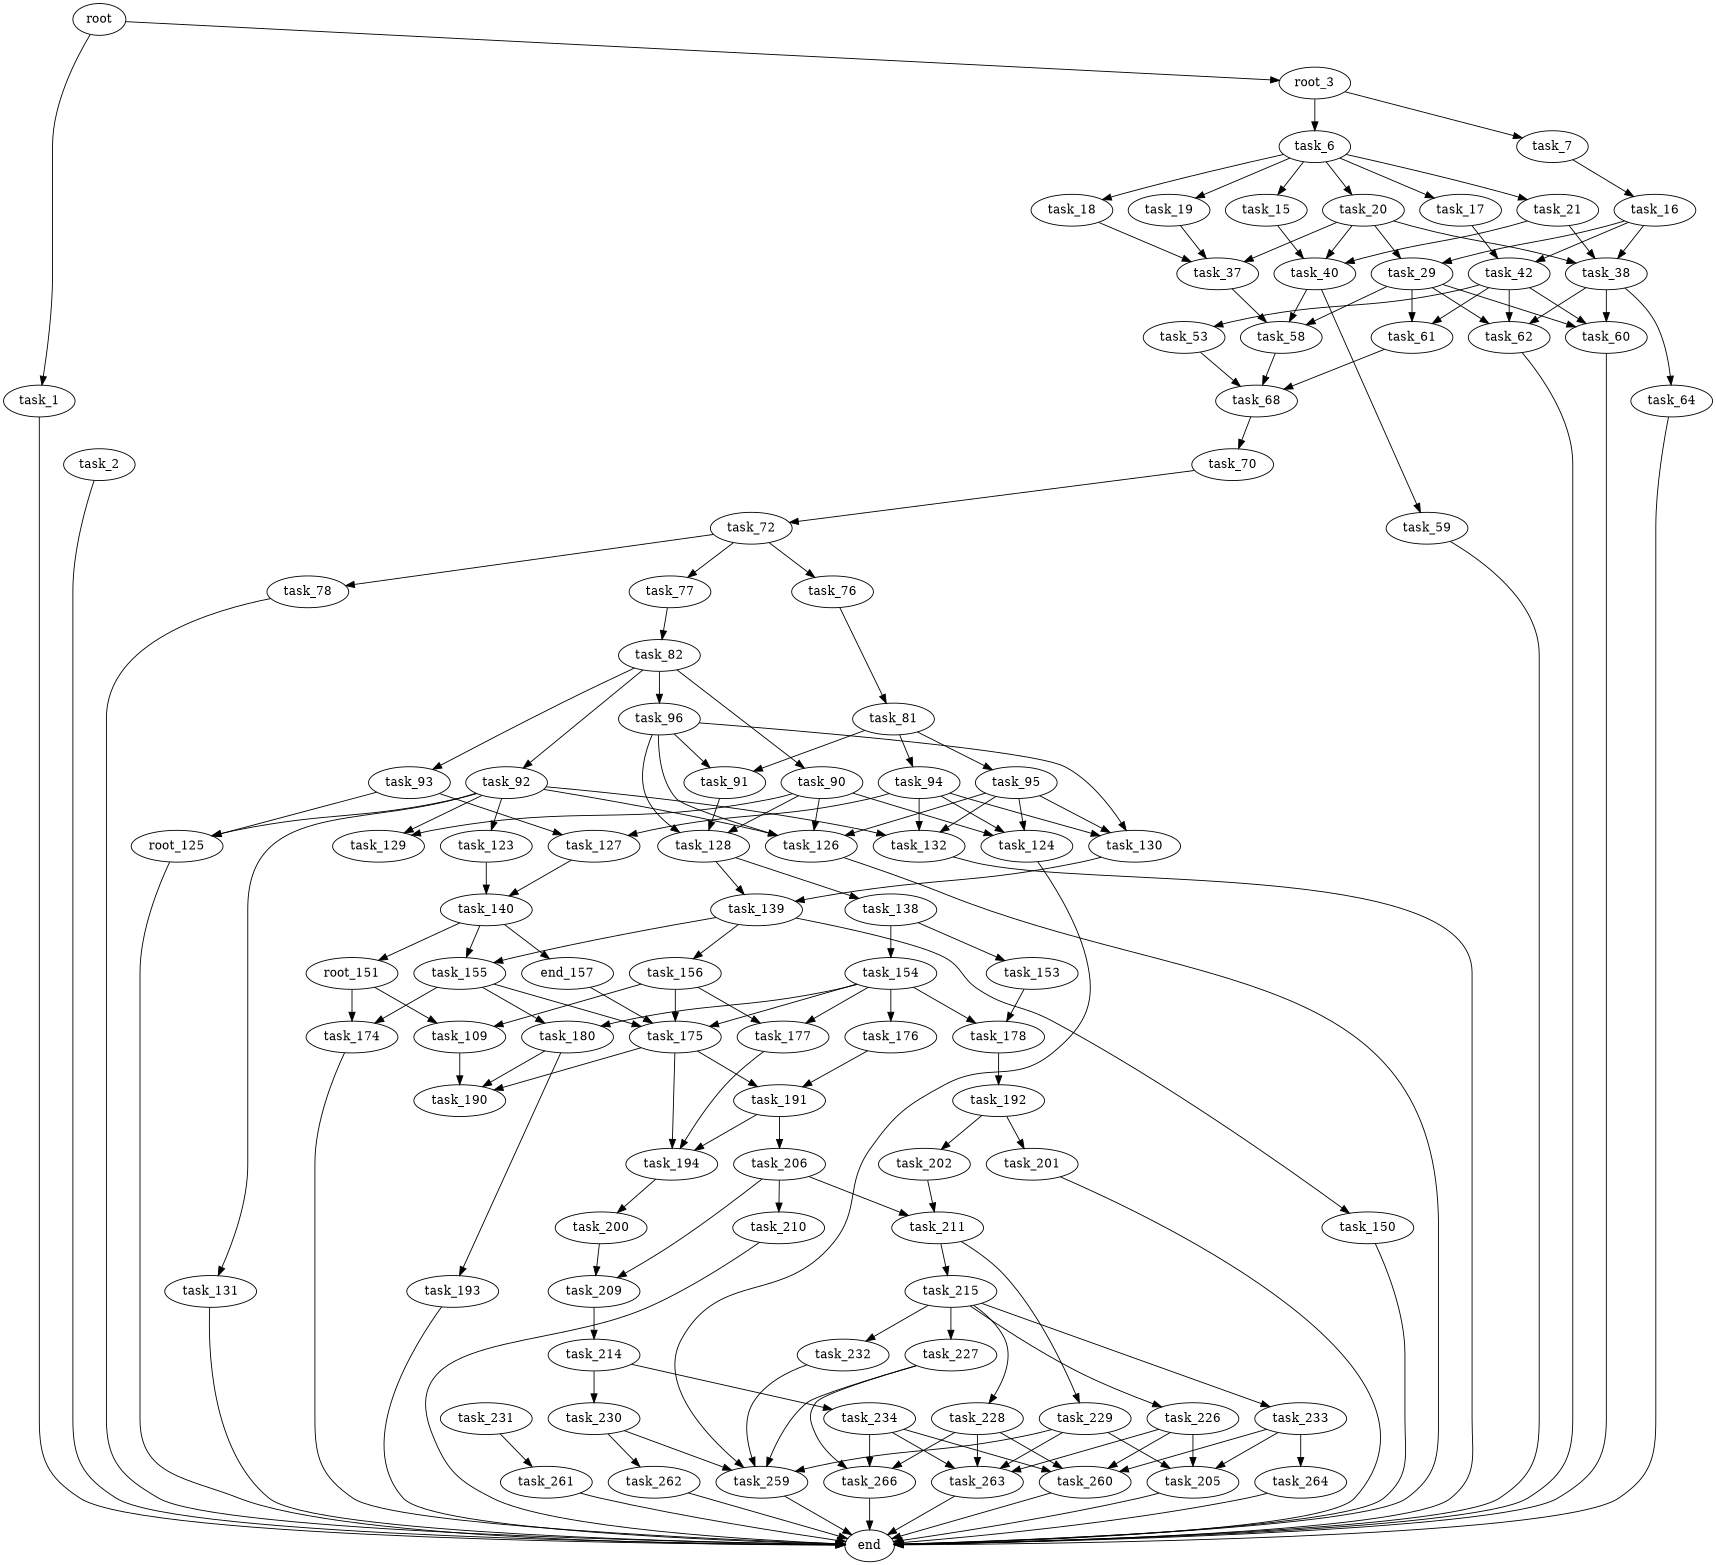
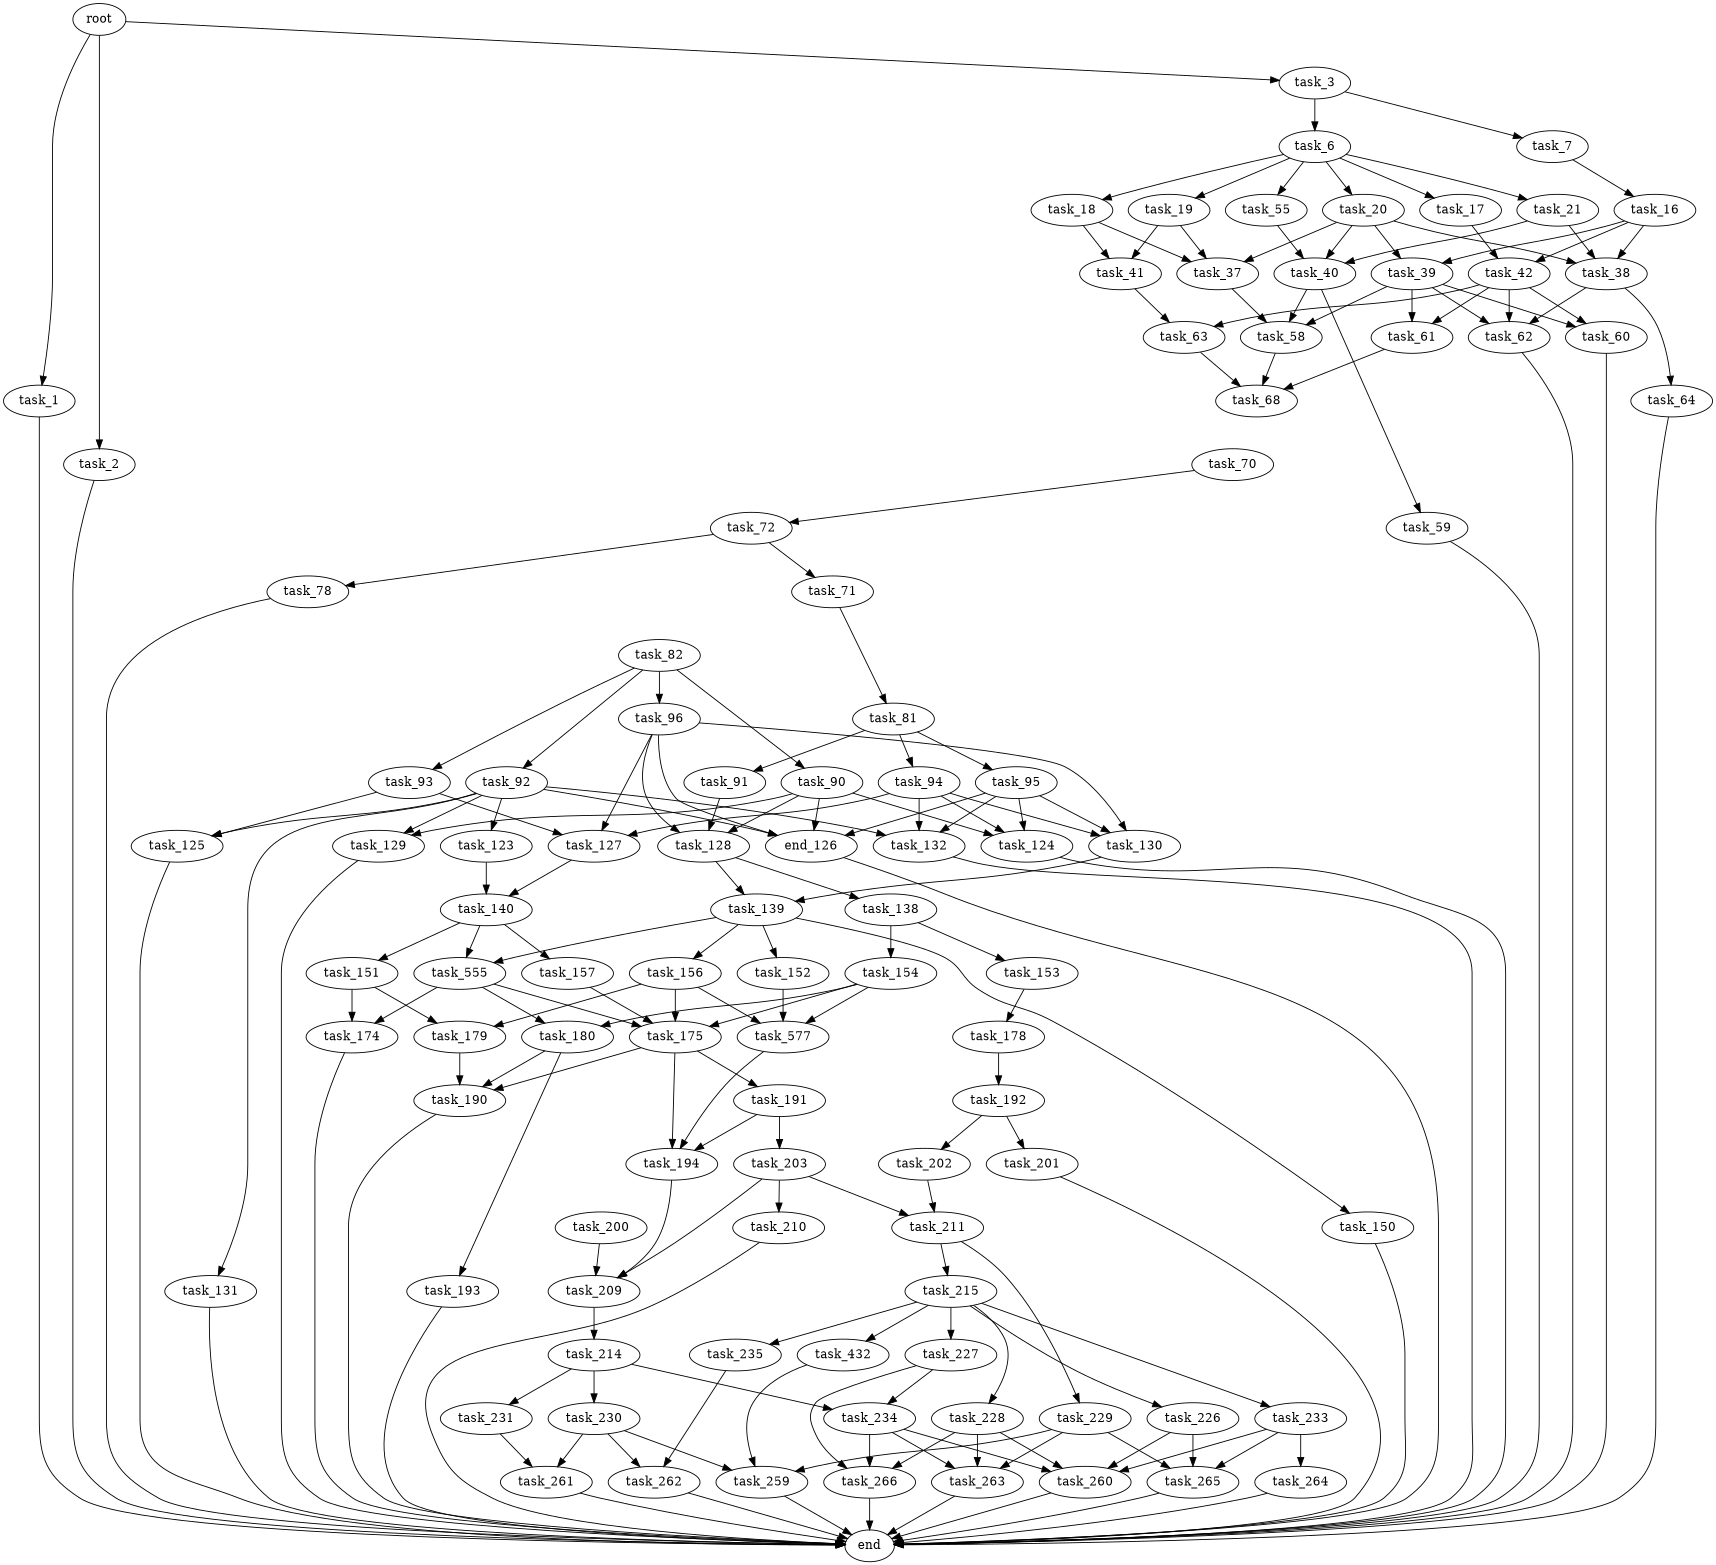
node "root_3": label "root_3" -> "task_3"
node "task_15": label "task_15" -> "task_55"
edge "root" -> "task_2": added
node "task_41": added
node "task_29": label "task_29" -> "task_39"
edge "task_38" -> "task_60": removed
node "task_53": label "task_53" -> "task_63"
edge "task_68" -> "task_70": removed
node "task_77": removed
node "task_76": label "task_76" -> "task_71"
edge "task_96" -> "task_91": now "task_96" -> "task_127"
node "root_125": label "root_125" -> "task_125"
node "task_126": label "task_126" -> "end_126"
node "root_151": label "root_151" -> "task_151"
node "task_155": label "task_155" -> "task_555"
node "end_157": label "end_157" -> "task_157"
node "task_152": added
edge "task_154" -> "task_178": removed
node "task_109": label "task_109" -> "task_179"
node "task_177": label "task_177" -> "task_577"
node "task_176": removed
edge "task_124" -> "task_259": now "task_124" -> "end"
node "task_206": label "task_206" -> "task_203"
edge "task_194" -> "task_200": now "task_194" -> "task_209"
node "task_235": added
node "task_232": label "task_232" -> "task_432"
edge "task_214" -> "task_231": added
edge "task_227" -> "task_259": now "task_227" -> "task_234"
edge "task_129" -> "end": added
edge "task_230" -> "task_261": added
edge "task_226" -> "task_263": removed
node "task_205": label "task_205" -> "task_265"
edge "task_190" -> "end": added
